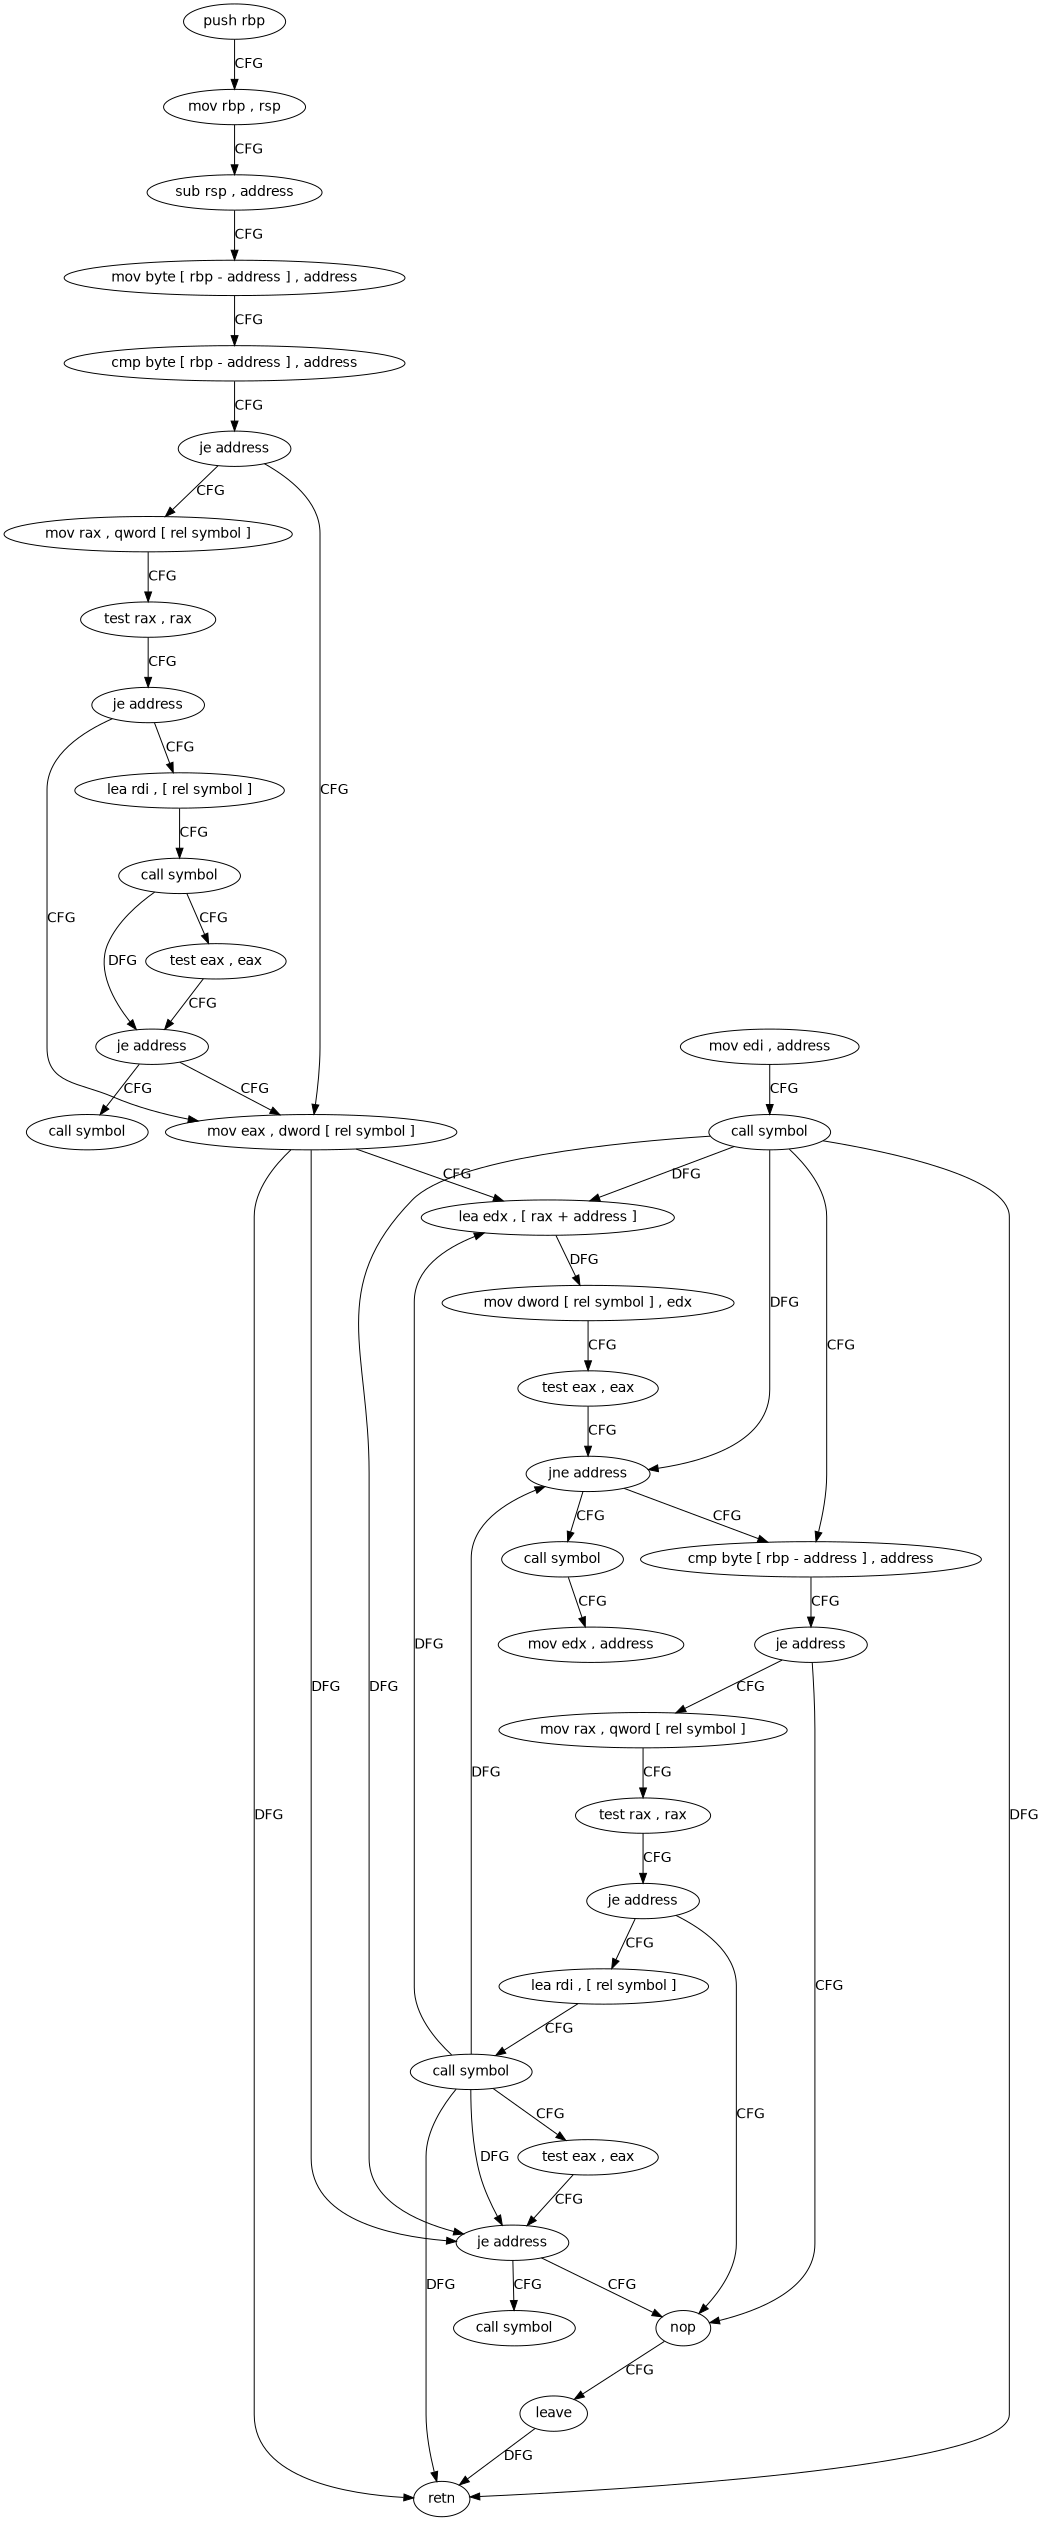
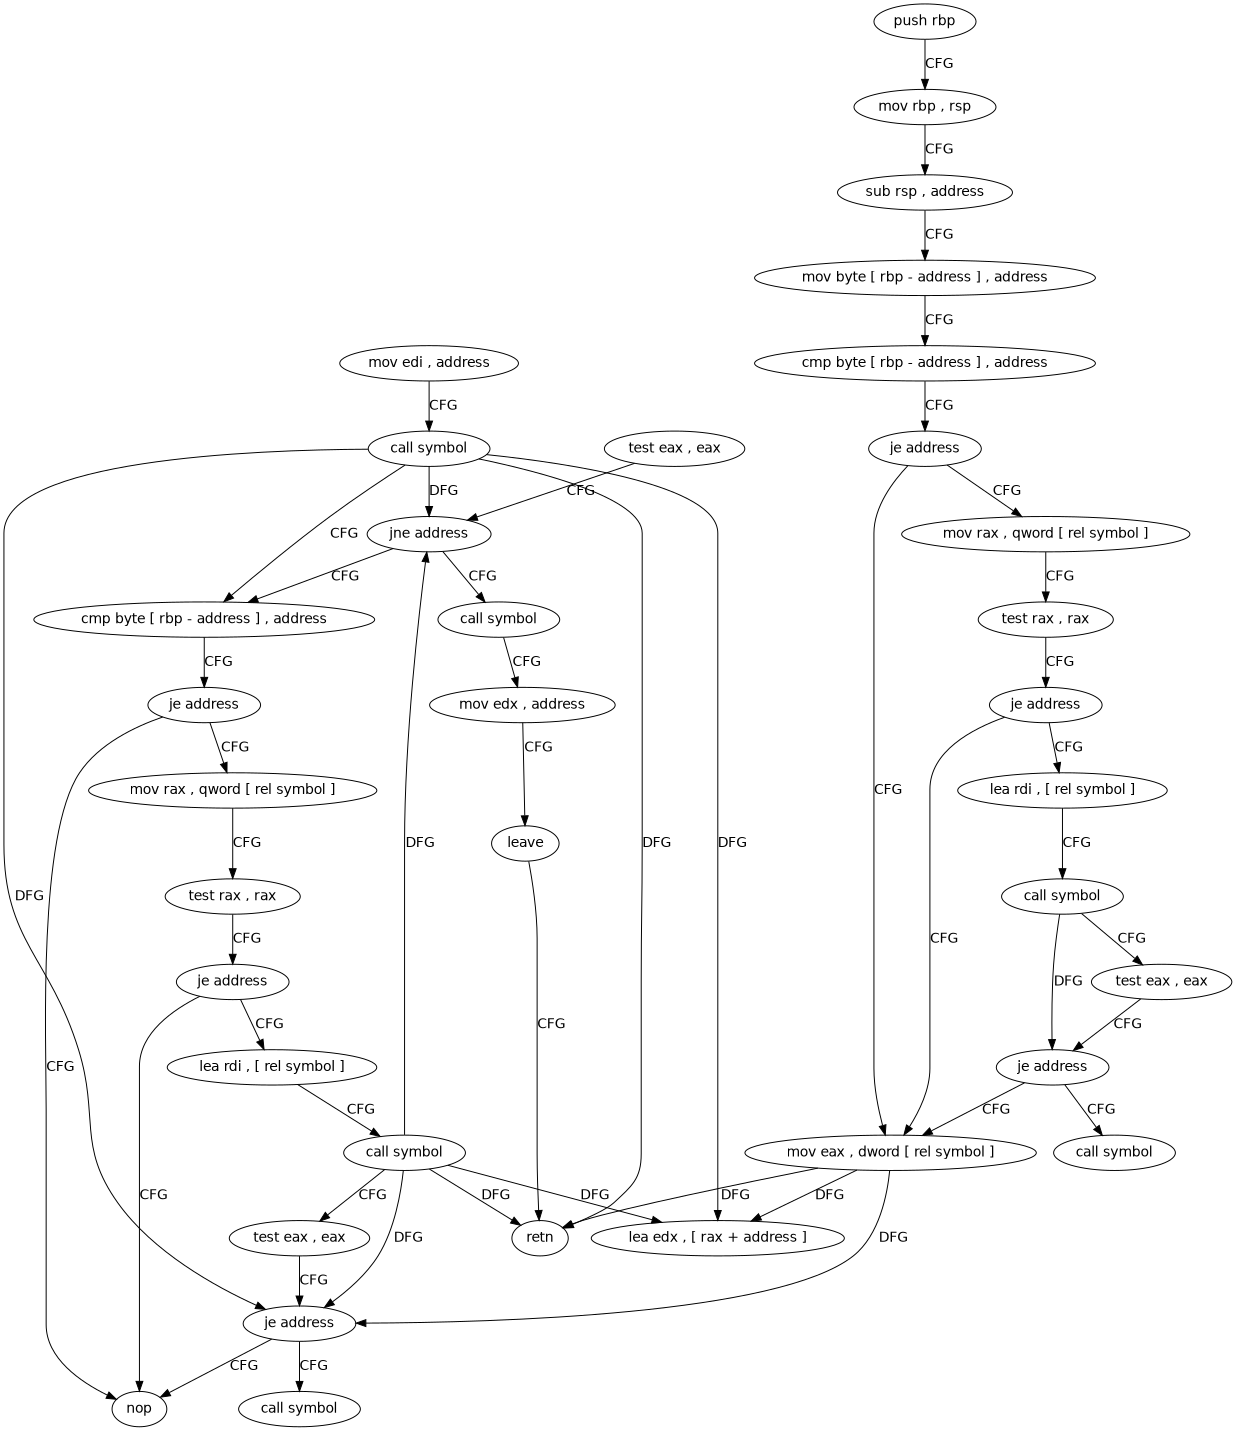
edge "mov eax , dword [ rel symbol ]" -> "lea edx , [ rax + address ]": label "CFG" -> "DFG"
node "mov dword [ rel symbol ] , edx": removed
edge "nop" -> "leave": now "mov edx , address" -> "leave"
edge "leave" -> "retn": label "DFG" -> "CFG"
